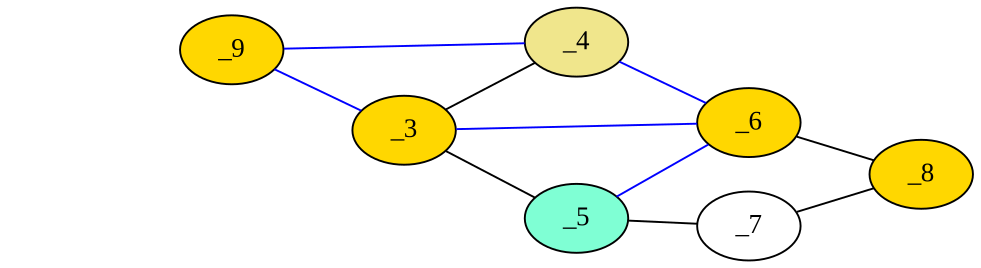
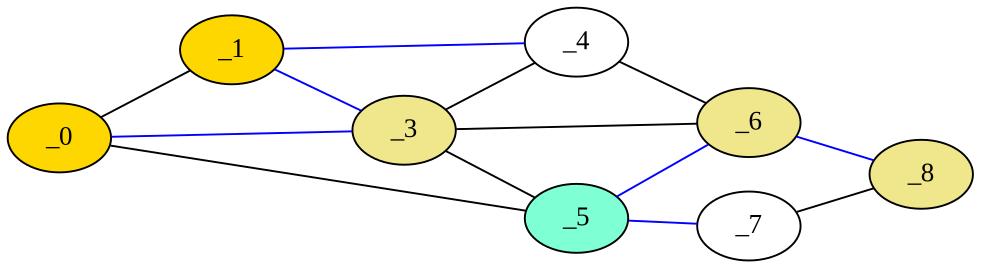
node "_4": fillcolor khaki -> white
node "_9": label "_9" -> "_1"
edge "_4" -- "_6": color blue -> black
node "_6": fillcolor gold -> khaki
edge "_6" -- "_3": color blue -> black
node "_3": fillcolor gold -> khaki
node "_0": added
edge "_6" -- "_8": color black -> blue
node "_8": fillcolor gold -> khaki
edge "_5" -- "_7": color black -> blue
